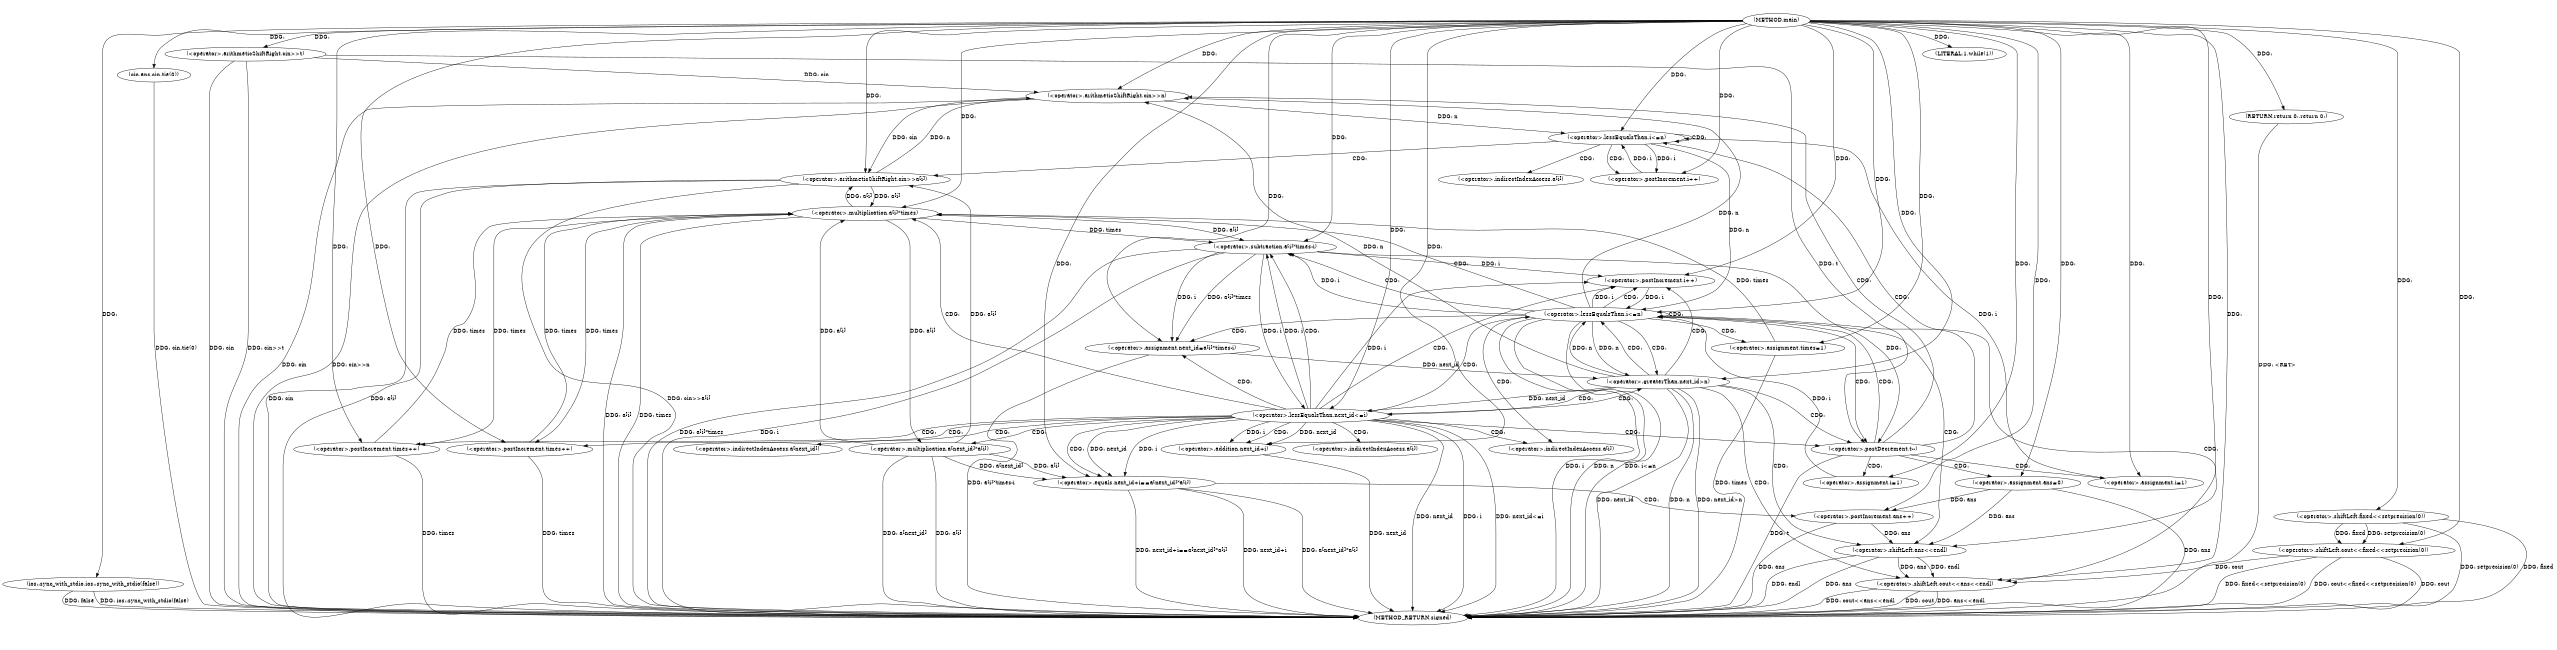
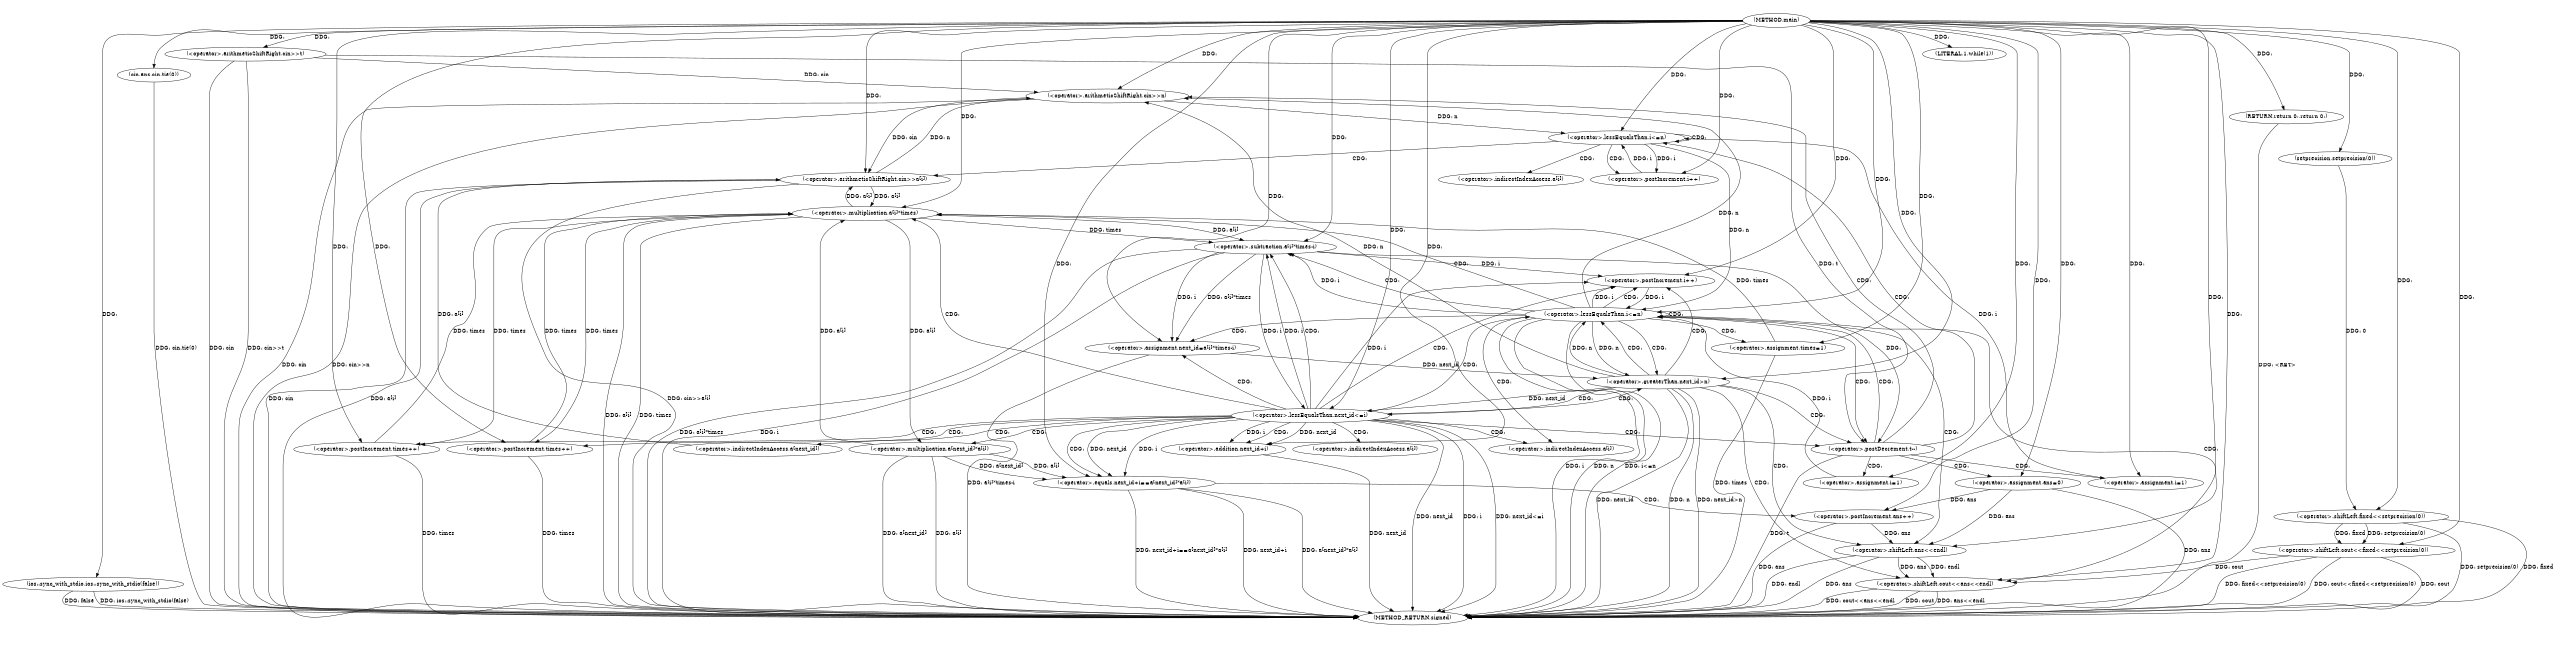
node "(setprecision,setprecision(0))": added
edge "(<operator>.multiplication,a[next_id]*a[i])" -> "(<operator>.arithmeticShiftRight,cin>>a[i])": now "(<operator>.indirectIndexAccess,a[next_id])" -> "(<operator>.arithmeticShiftRight,cin>>a[i])"
